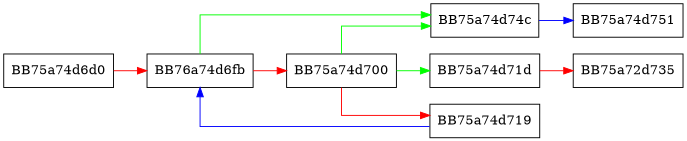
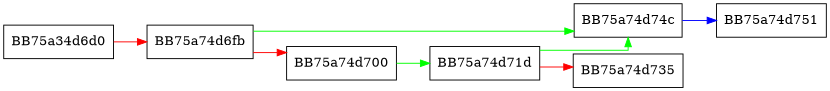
edge "BB75a74d700" -> "BB75a74d74c": now "BB75a74d71d" -> "BB75a74d74c"
node "BB75a74d6d0": label "BB75a74d6d0" -> "BB75a34d6d0"
node "BB76a74d6fb": label "BB76a74d6fb" -> "BB75a74d6fb"
node "BB75a72d735": label "BB75a72d735" -> "BB75a74d735"
node "BB75a74d719": removed
